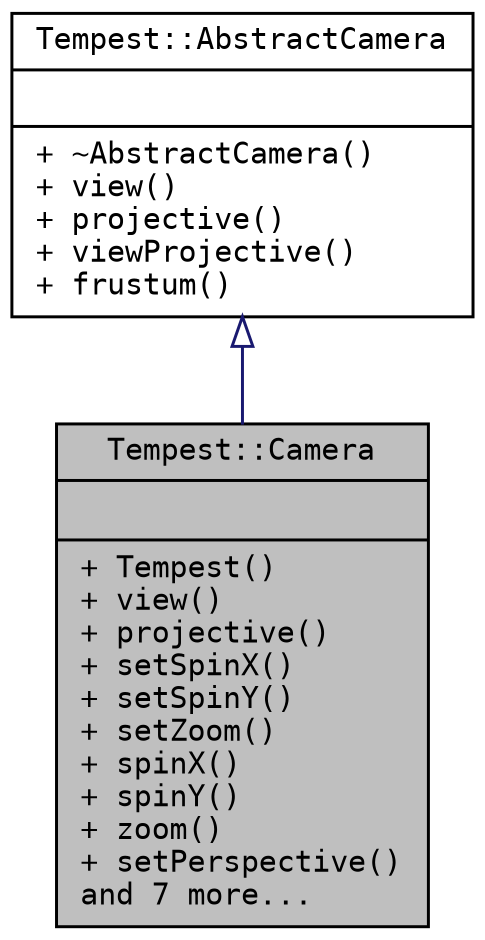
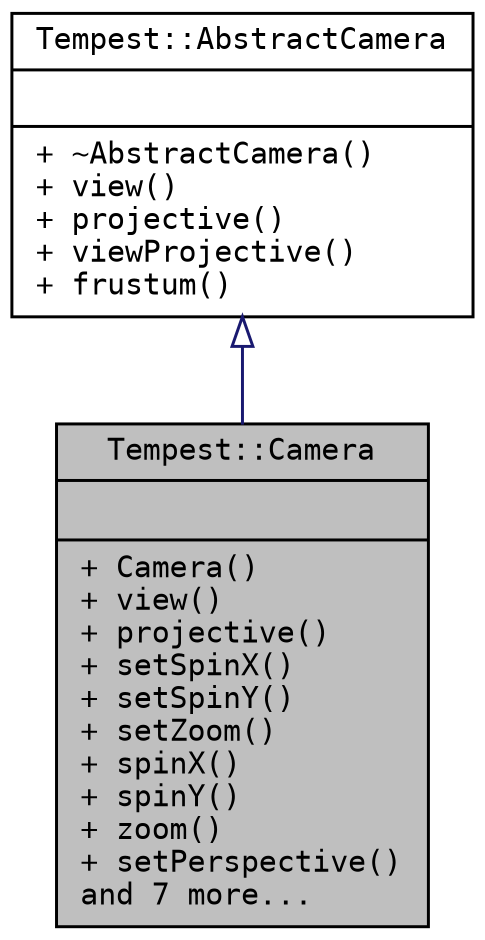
node "Tempest::Camera": text "+ Tempest()" -> "+ Camera()"
